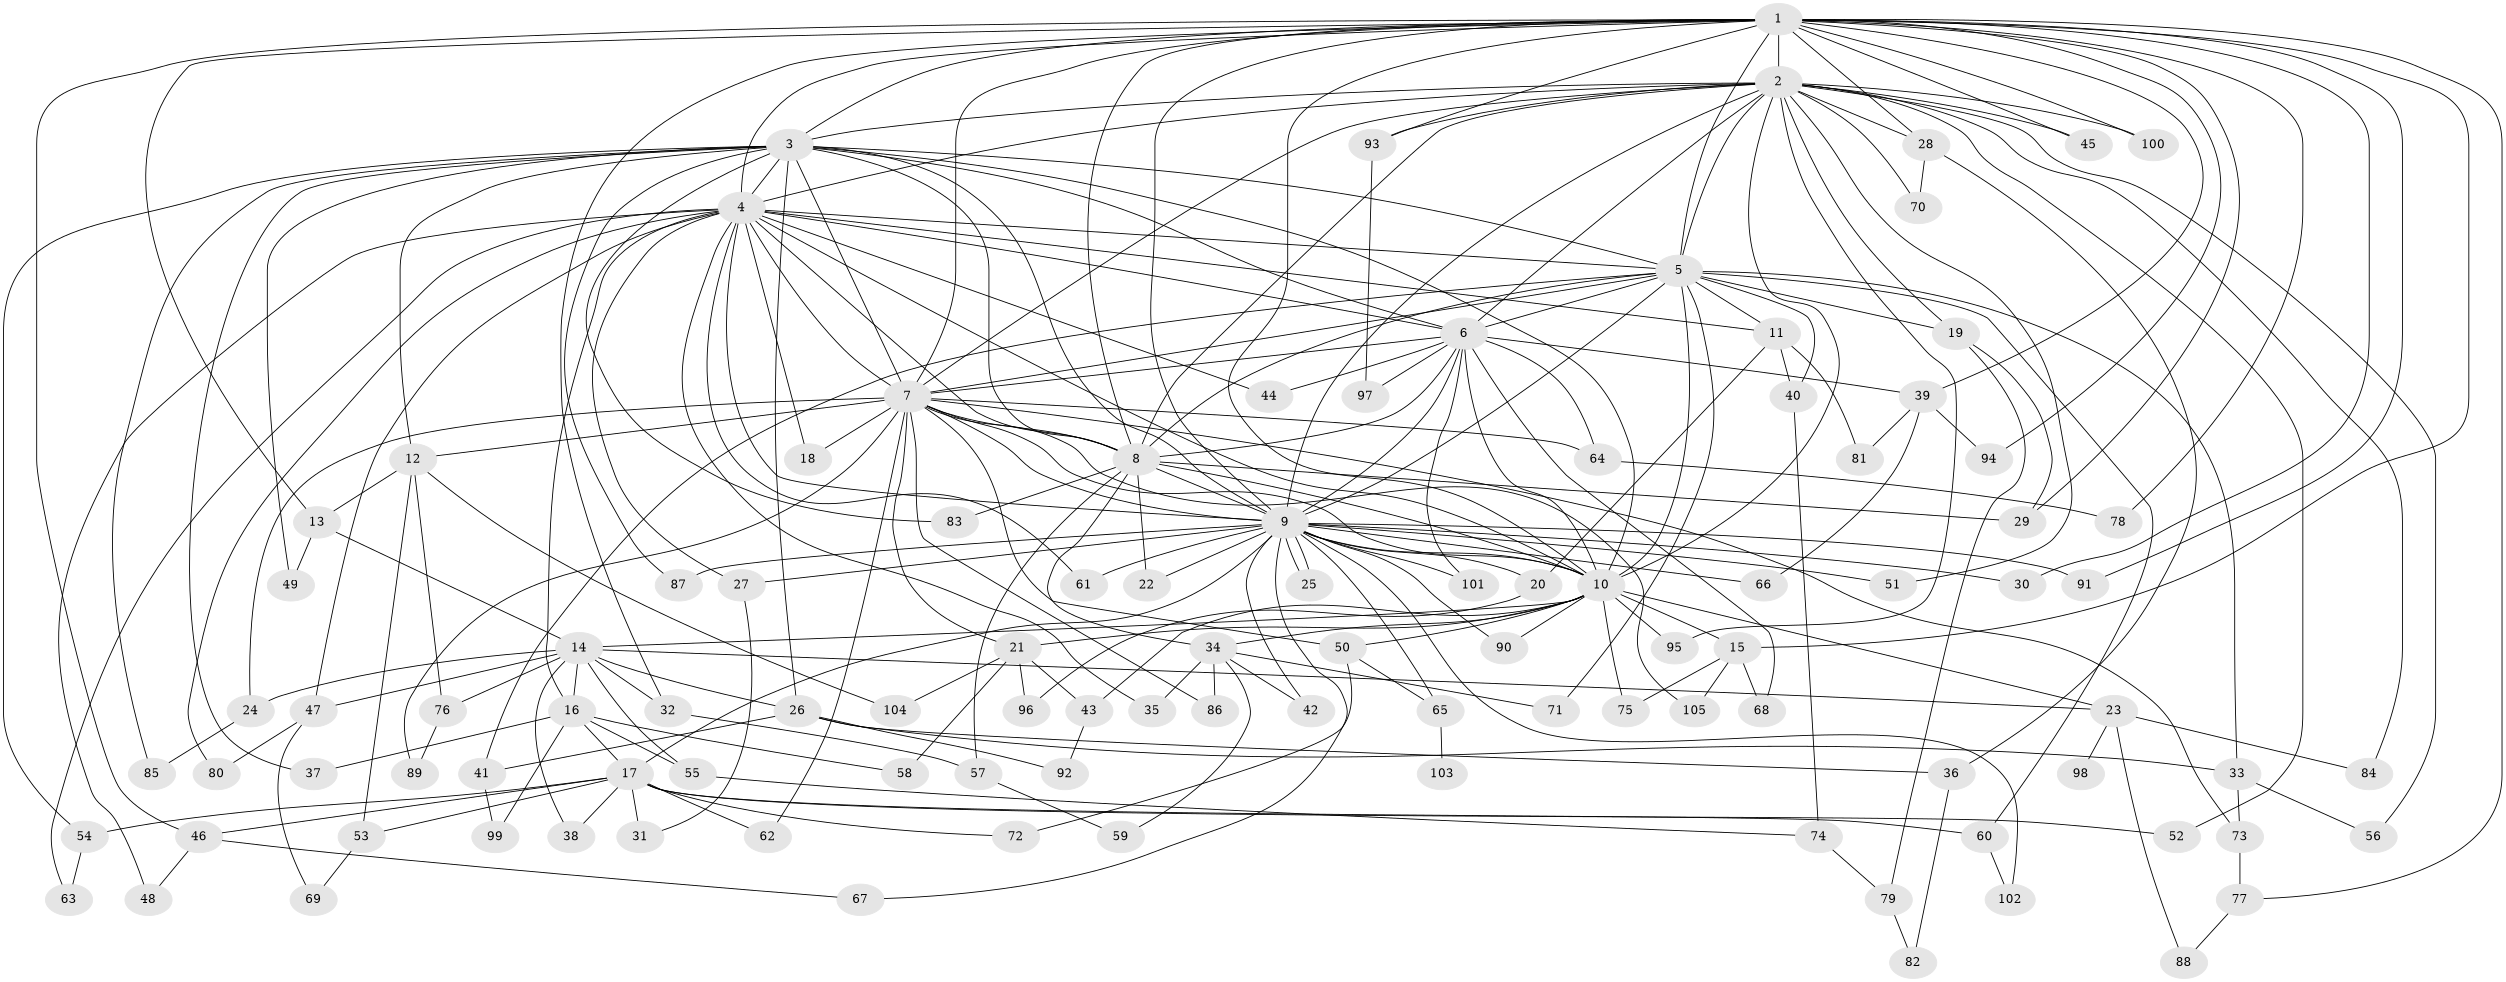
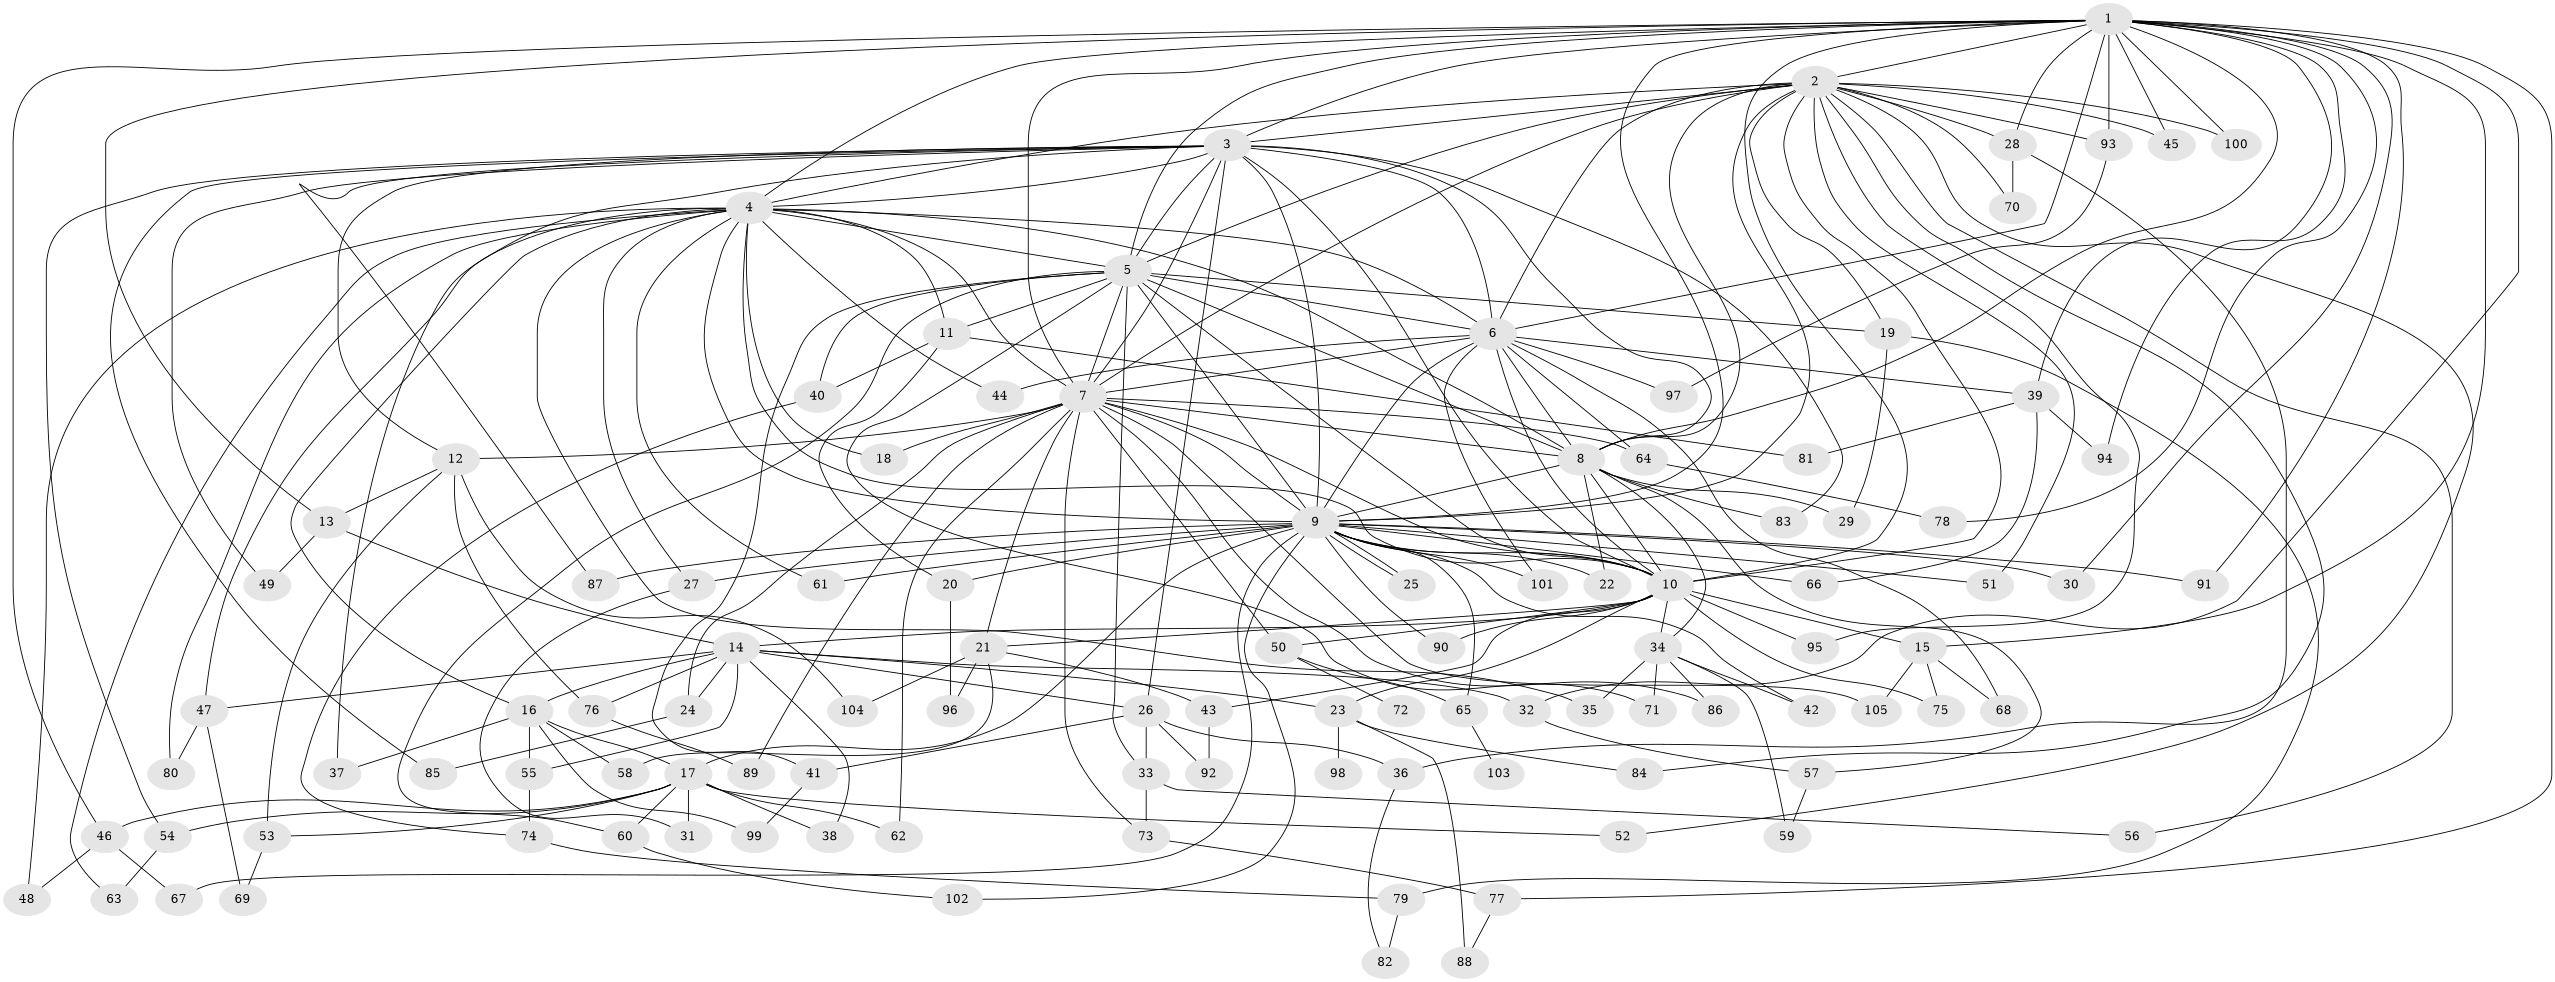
edge "1" -- "29": now "1" -- "6"
edge "17" -- "72": removed
